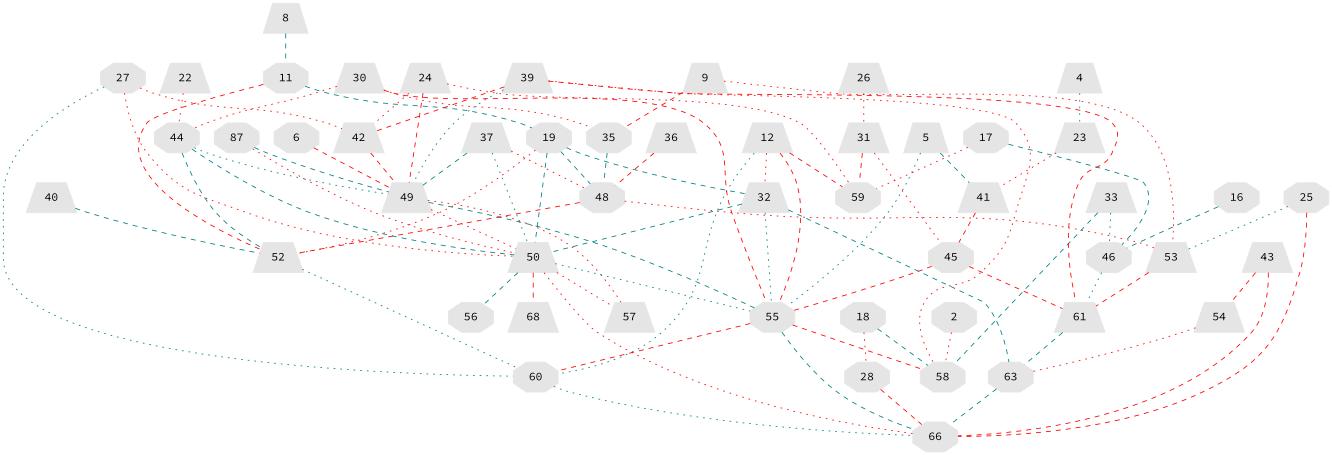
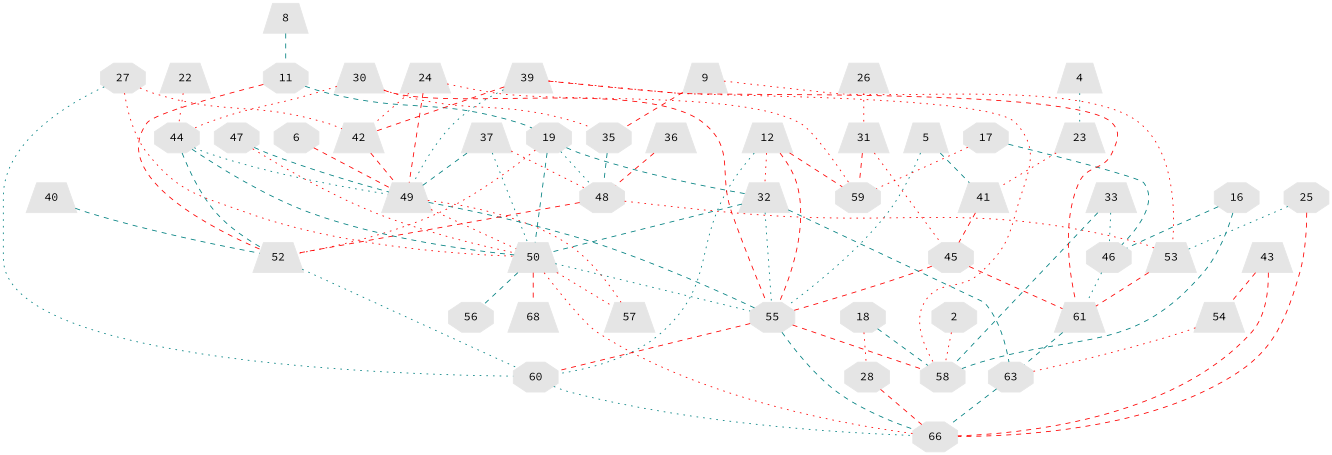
node "87": label "87" -> "47"
edge "19" -- "48": style dashed -> dotted
edge "16" -- "58": added
